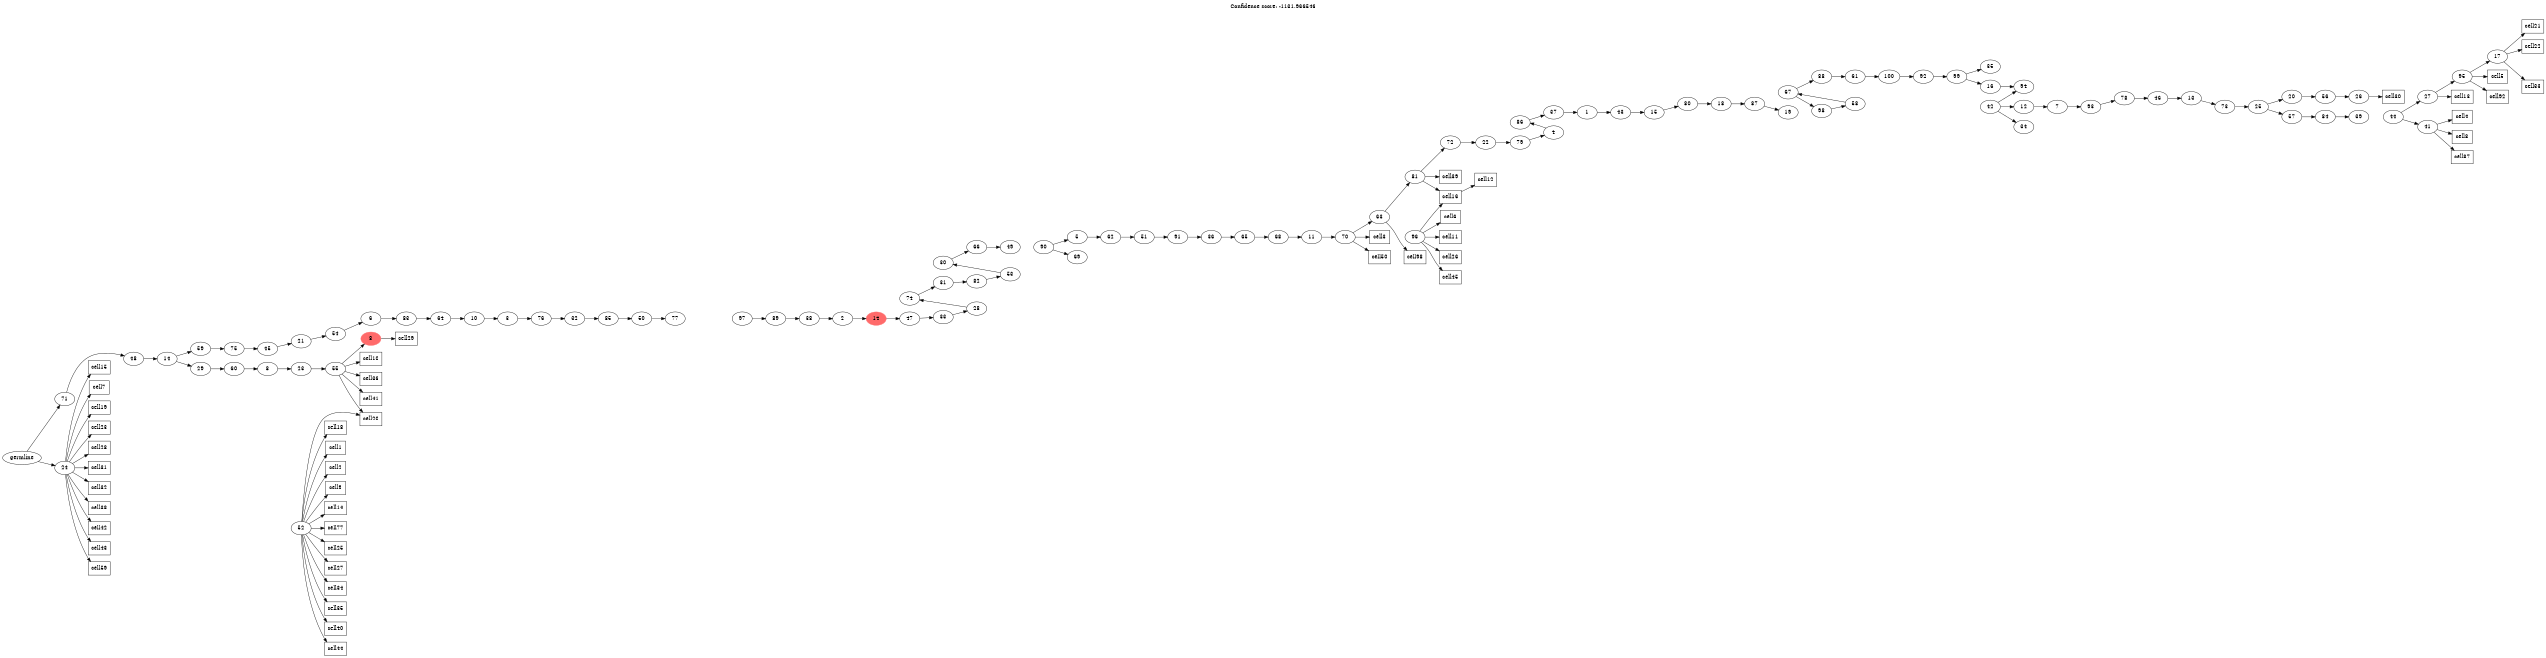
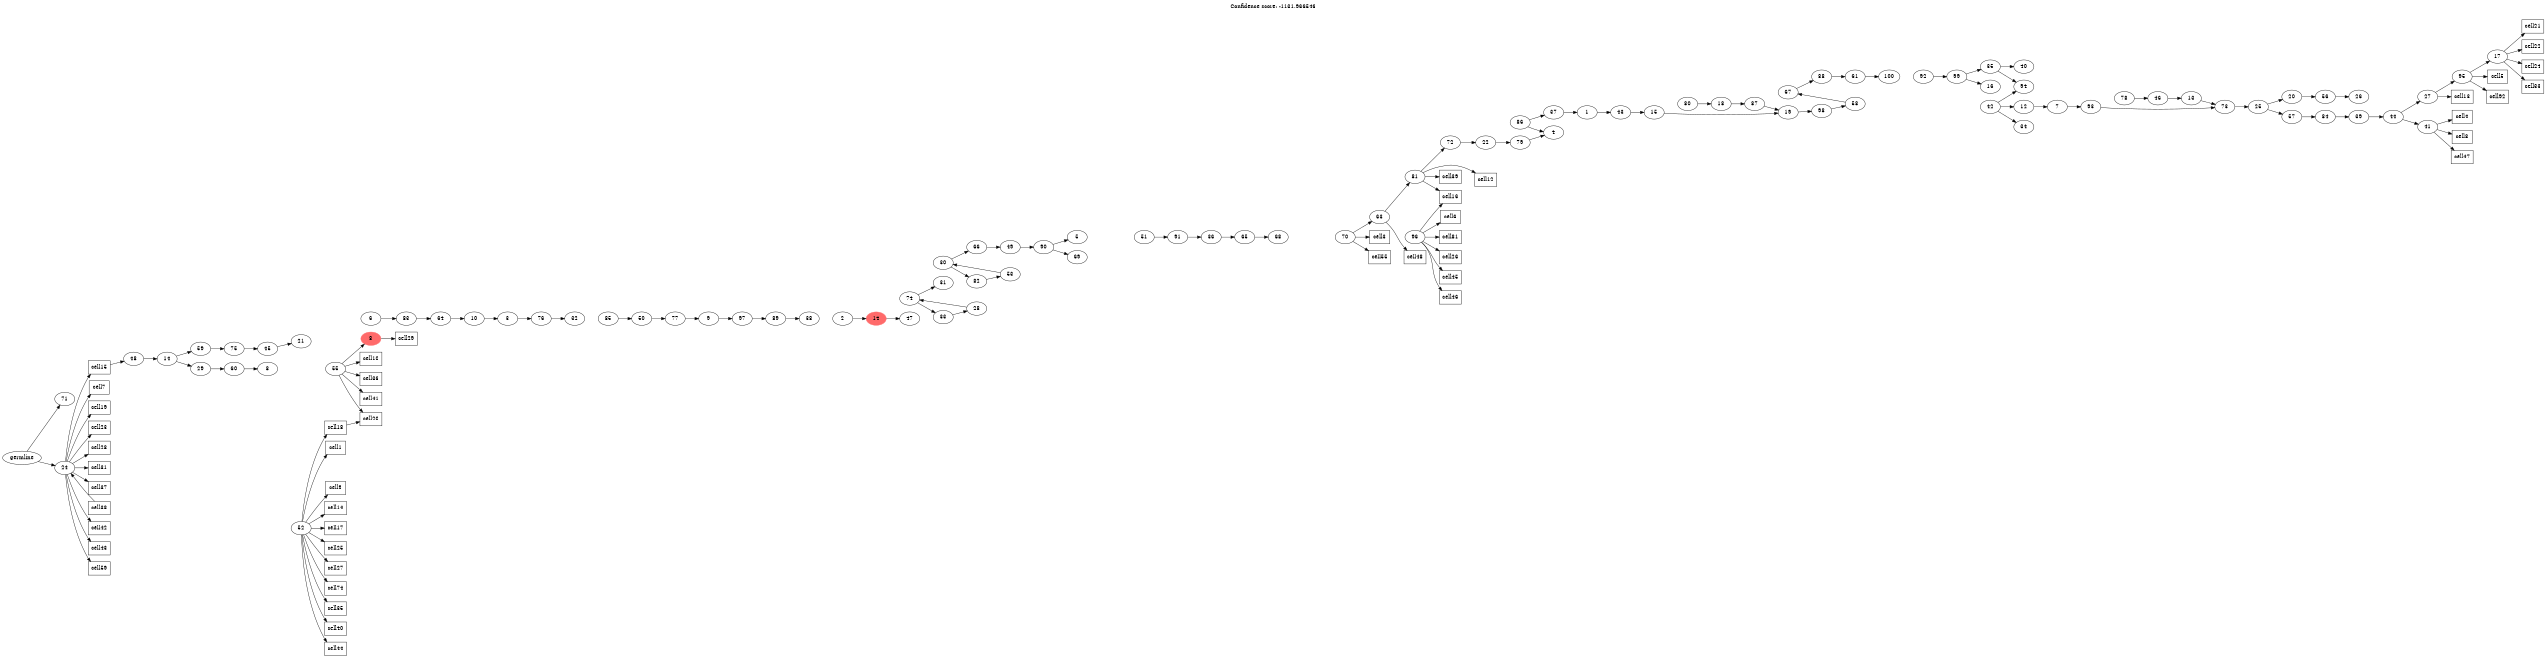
node "40": added
node "cell24": added
edge "100" -> "92": removed
edge "16" -> "94": now "35" -> "94"
node "cell30": removed
edge "67" -> "98": now "19" -> "98"
edge "93" -> "78": now "93" -> "73"
edge "15" -> "80": now "15" -> "19"
edge "39" -> "44": added
edge "4" -> "86": reversed
node "cell87": label "cell87" -> "cell47"
edge "cell16" -> "cell12": now "81" -> "cell12"
node "62": removed
node "11": removed
node "cell11": label "cell11" -> "cell81"
edge "49" -> "90": added
node "cell50": label "cell50" -> "cell55"
node "cell98": label "cell98" -> "cell48"
edge "31" -> "82": now "30" -> "82"
node "cell46": added
edge "47" -> "33": now "74" -> "33"
edge "32" -> "85": removed
node "9": added
edge "38" -> "2": removed
node "54": removed
edge "71" -> "48": now "cell15" -> "48"
node "23": removed
edge "52" -> "cell20": now "cell18" -> "cell20"
node "cell2": removed
edge "24" -> "cell38": reversed
node "cell32": label "cell32" -> "cell37"
node "cell77": label "cell77" -> "cell17"
node "cell34": label "cell34" -> "cell74"
